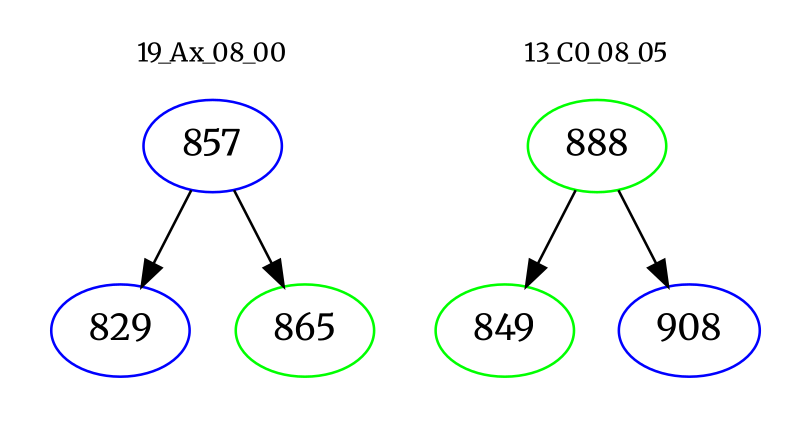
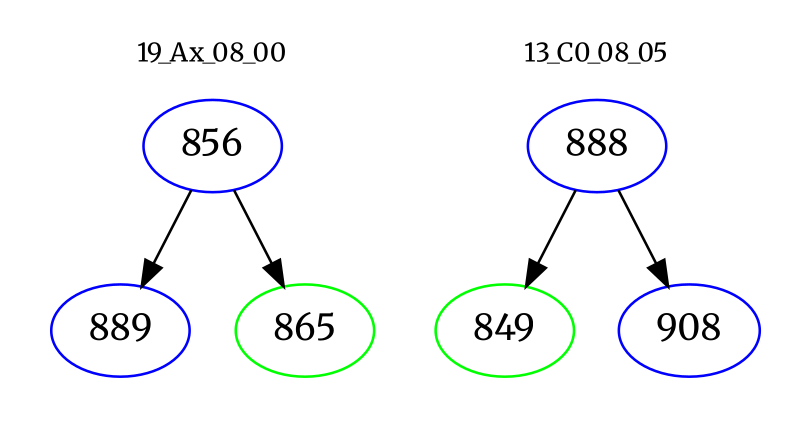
node "857": label "857" -> "856"
node "888": color green -> blue
node "829": label "829" -> "889"
